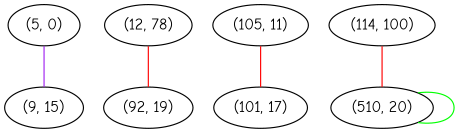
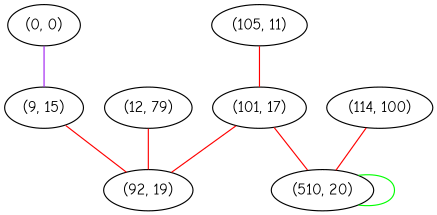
node "(5, 0)": label "(5, 0)" -> "(0, 0)"
node "(12, 78)": label "(12, 78)" -> "(12, 79)"
edge "(9, 15)" -- "(92, 19)": added
edge "(101, 17)" -- "(92, 19)": added
edge "(101, 17)" -- "(510, 20)": added
